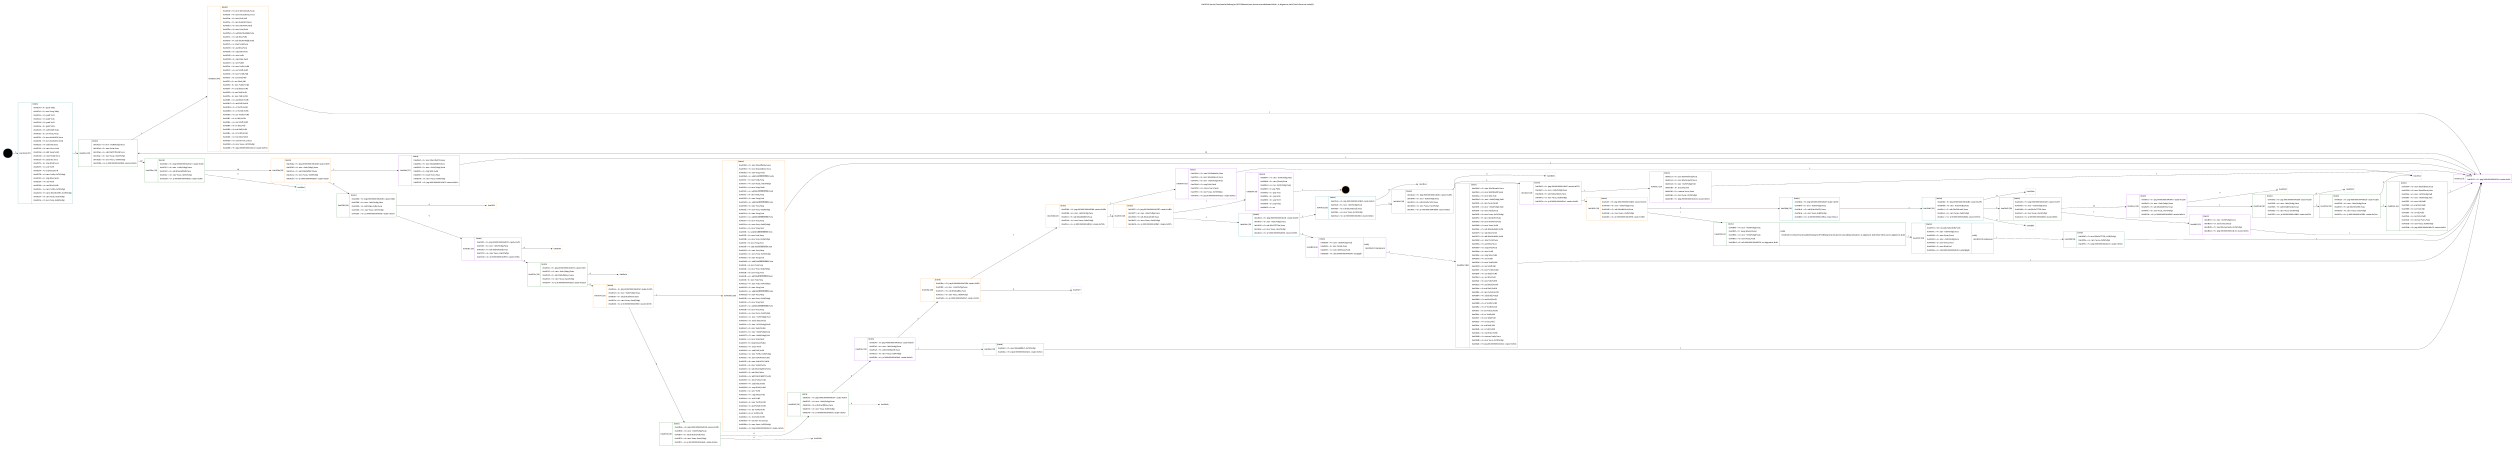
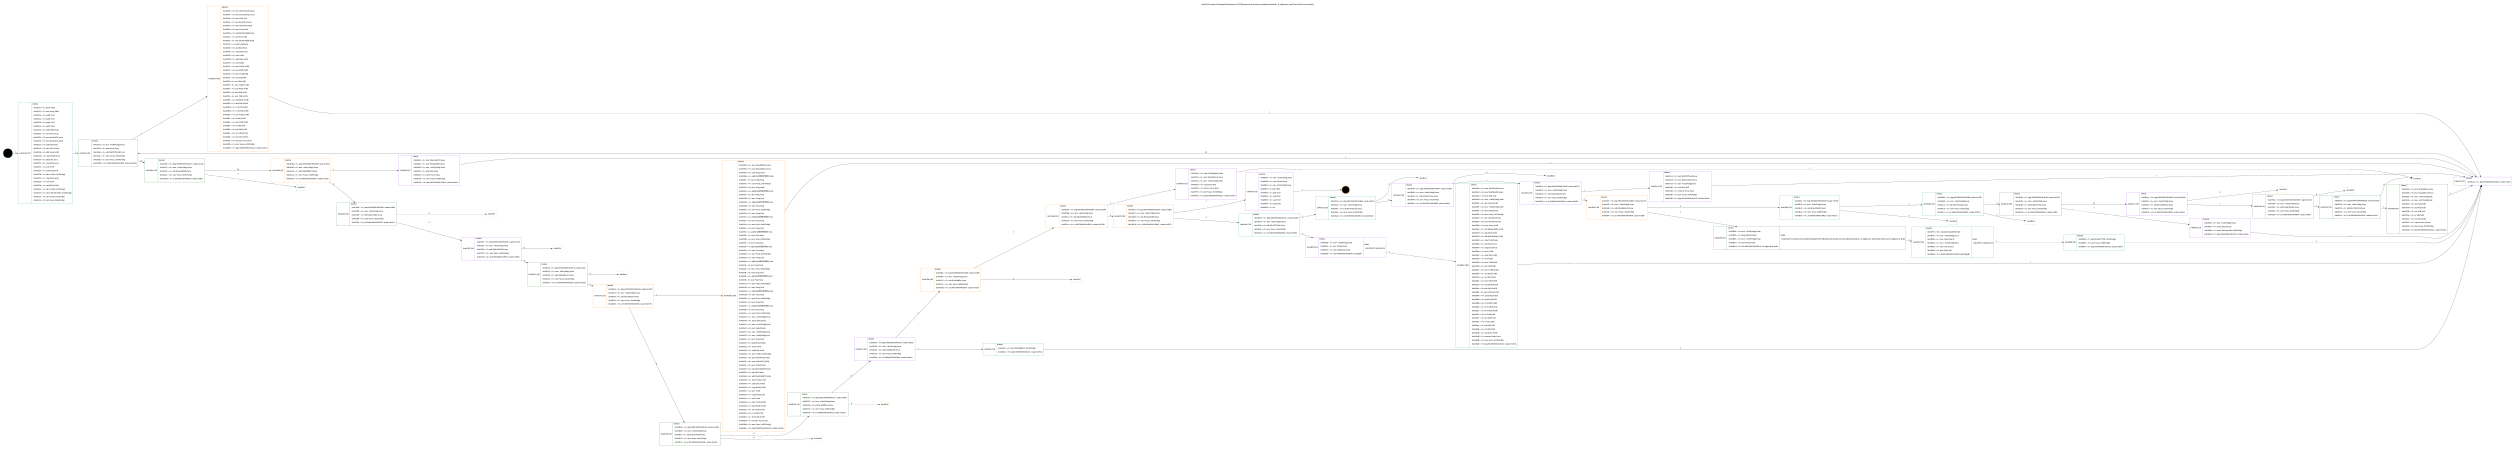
edge "0x4014b6 [28]" -> "0x40190a": now "0x40149a [28]" -> "0x40190a"
